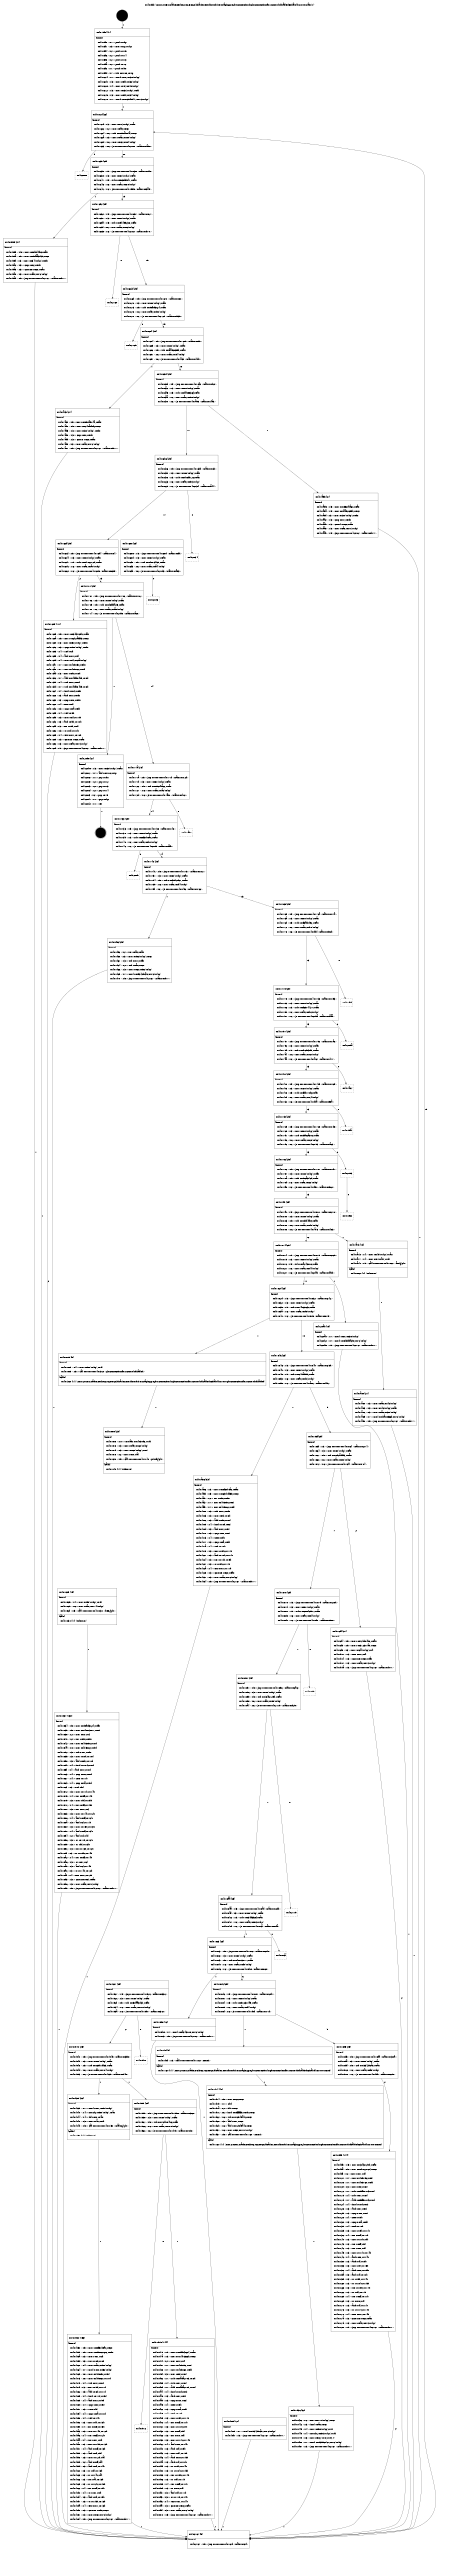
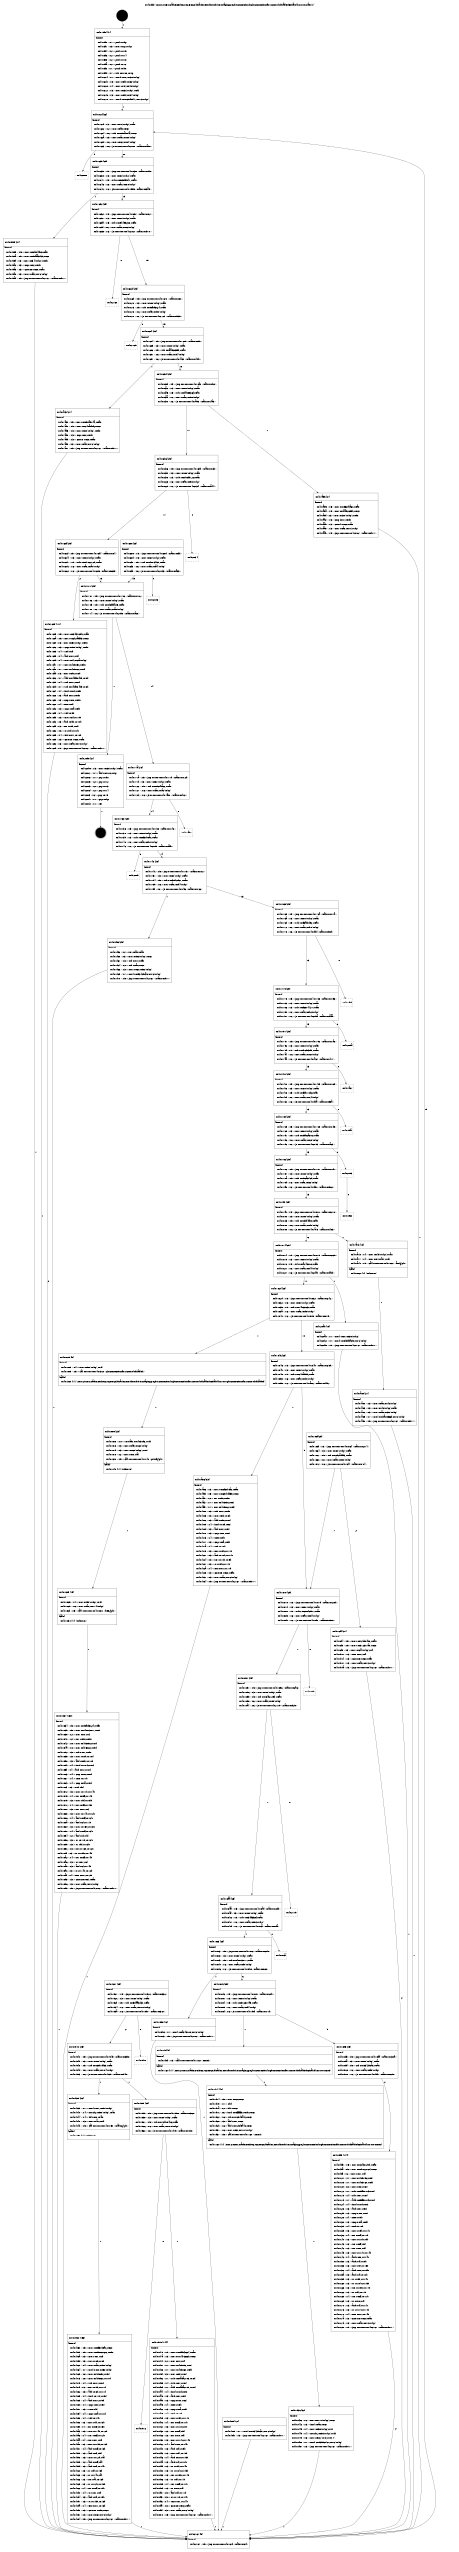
edge "0x4016e8 [25]" -> "0x401701 [25]": added, label "15"
edge "0x401846 [25]" -> "0x40185f [25]": now "0x401846 [25]" -> "0x401878 [25]"
edge "0x401e0e [23]" -> "0x401e25 [15]": added, label "1"
